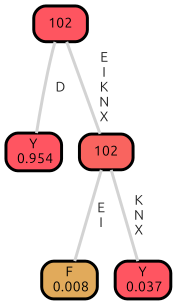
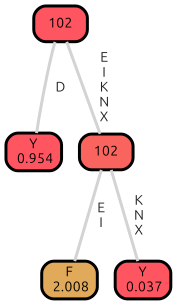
node "F 0.008": label "F 0.008" -> "F 2.008"
